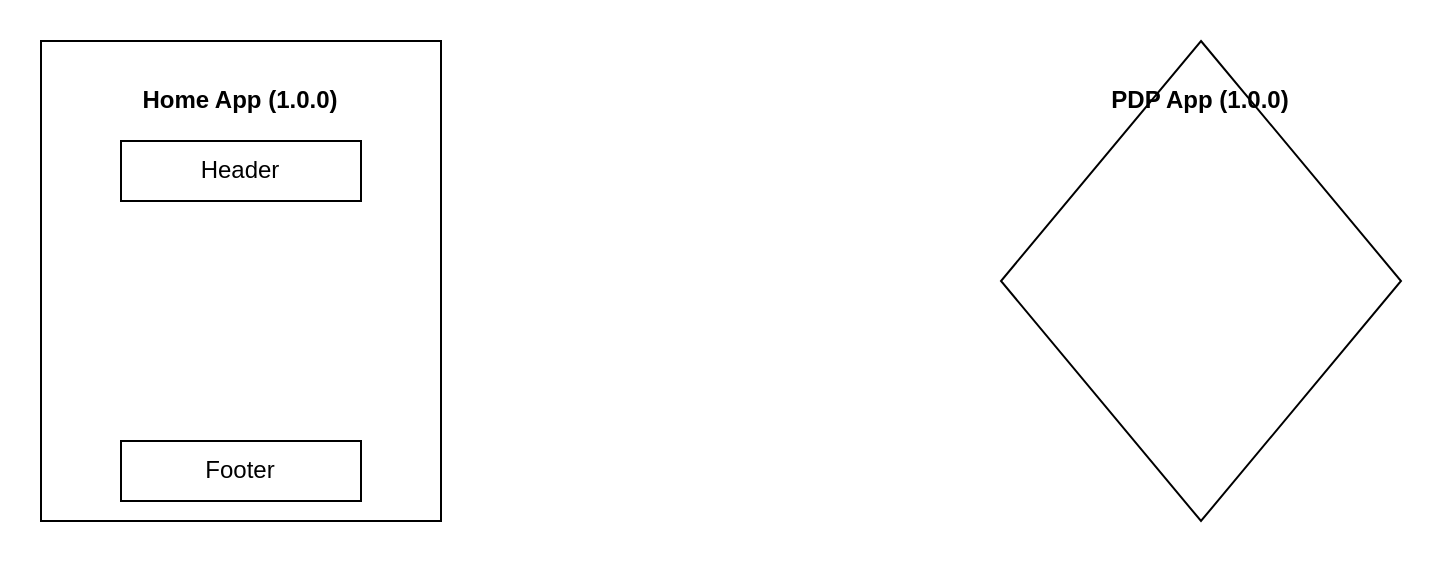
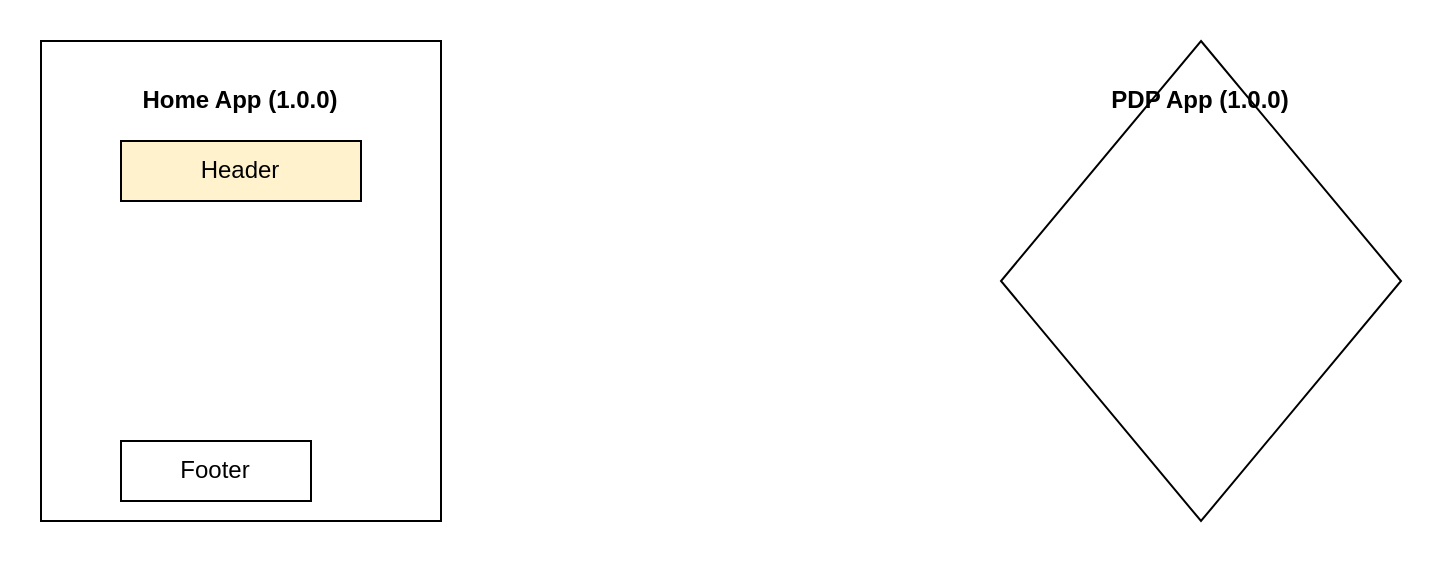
node "Header": fillcolor #ffffff -> #fff2cc
node "Footer": size 240x60 -> 190x60
